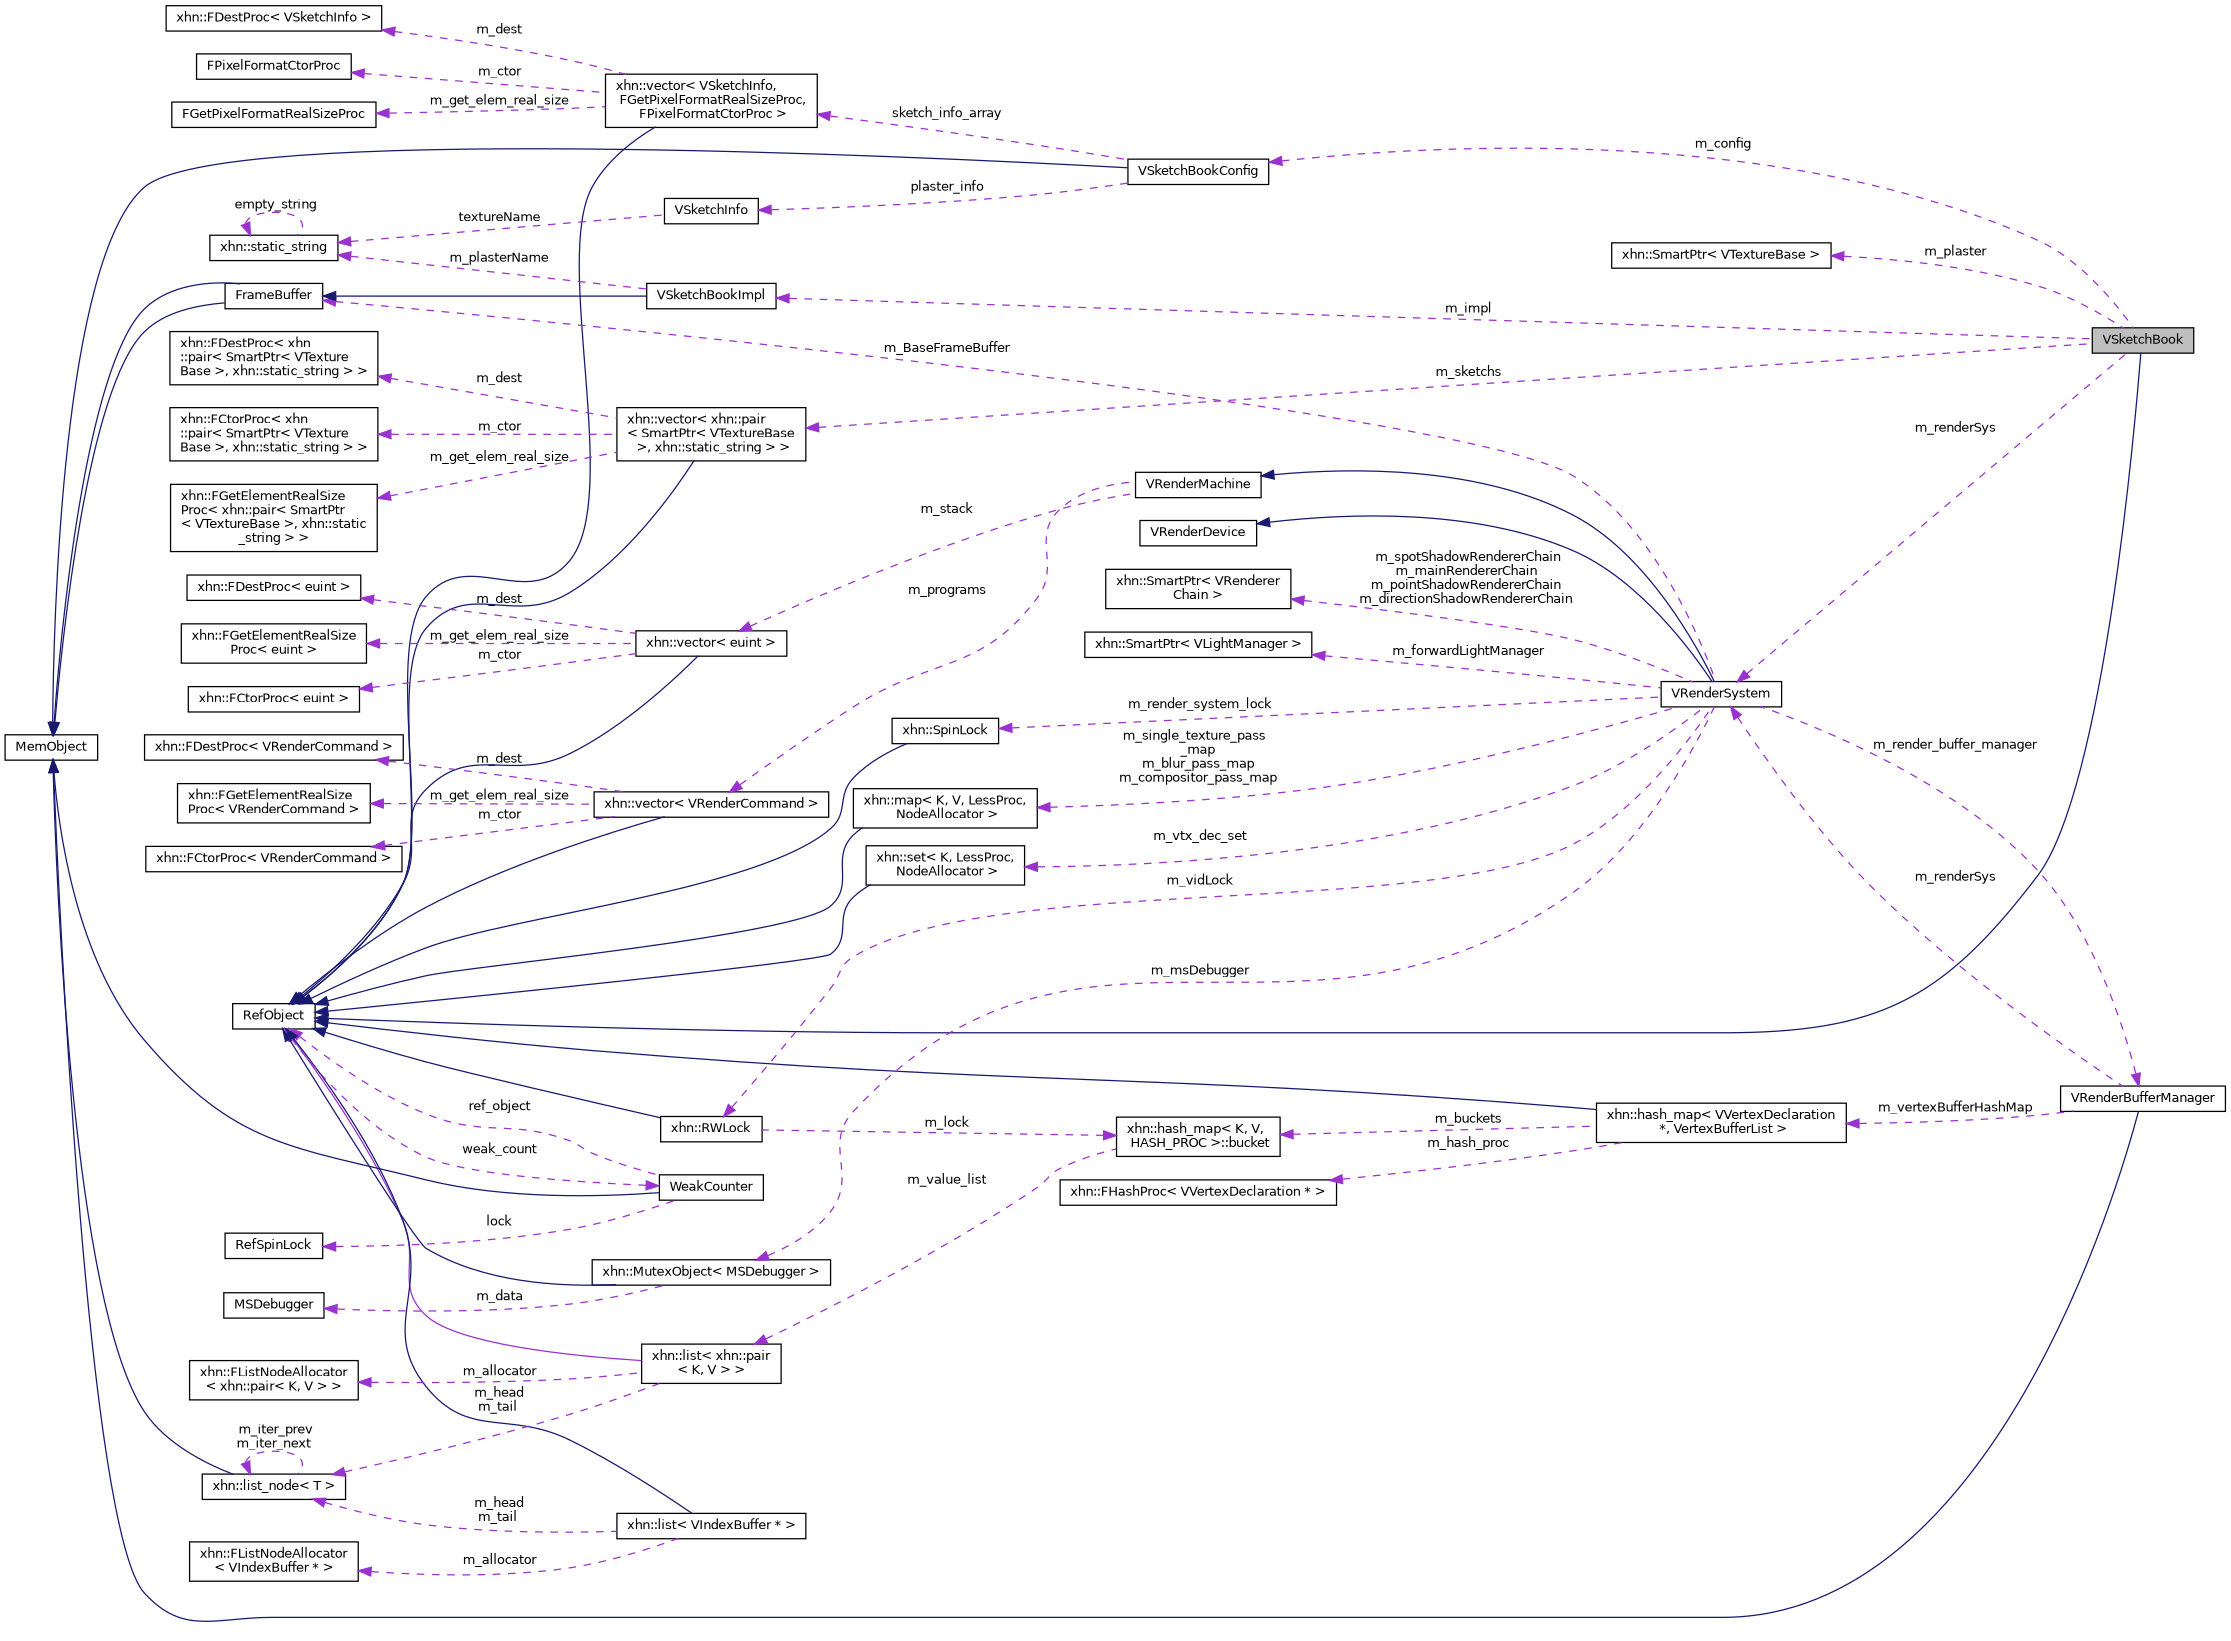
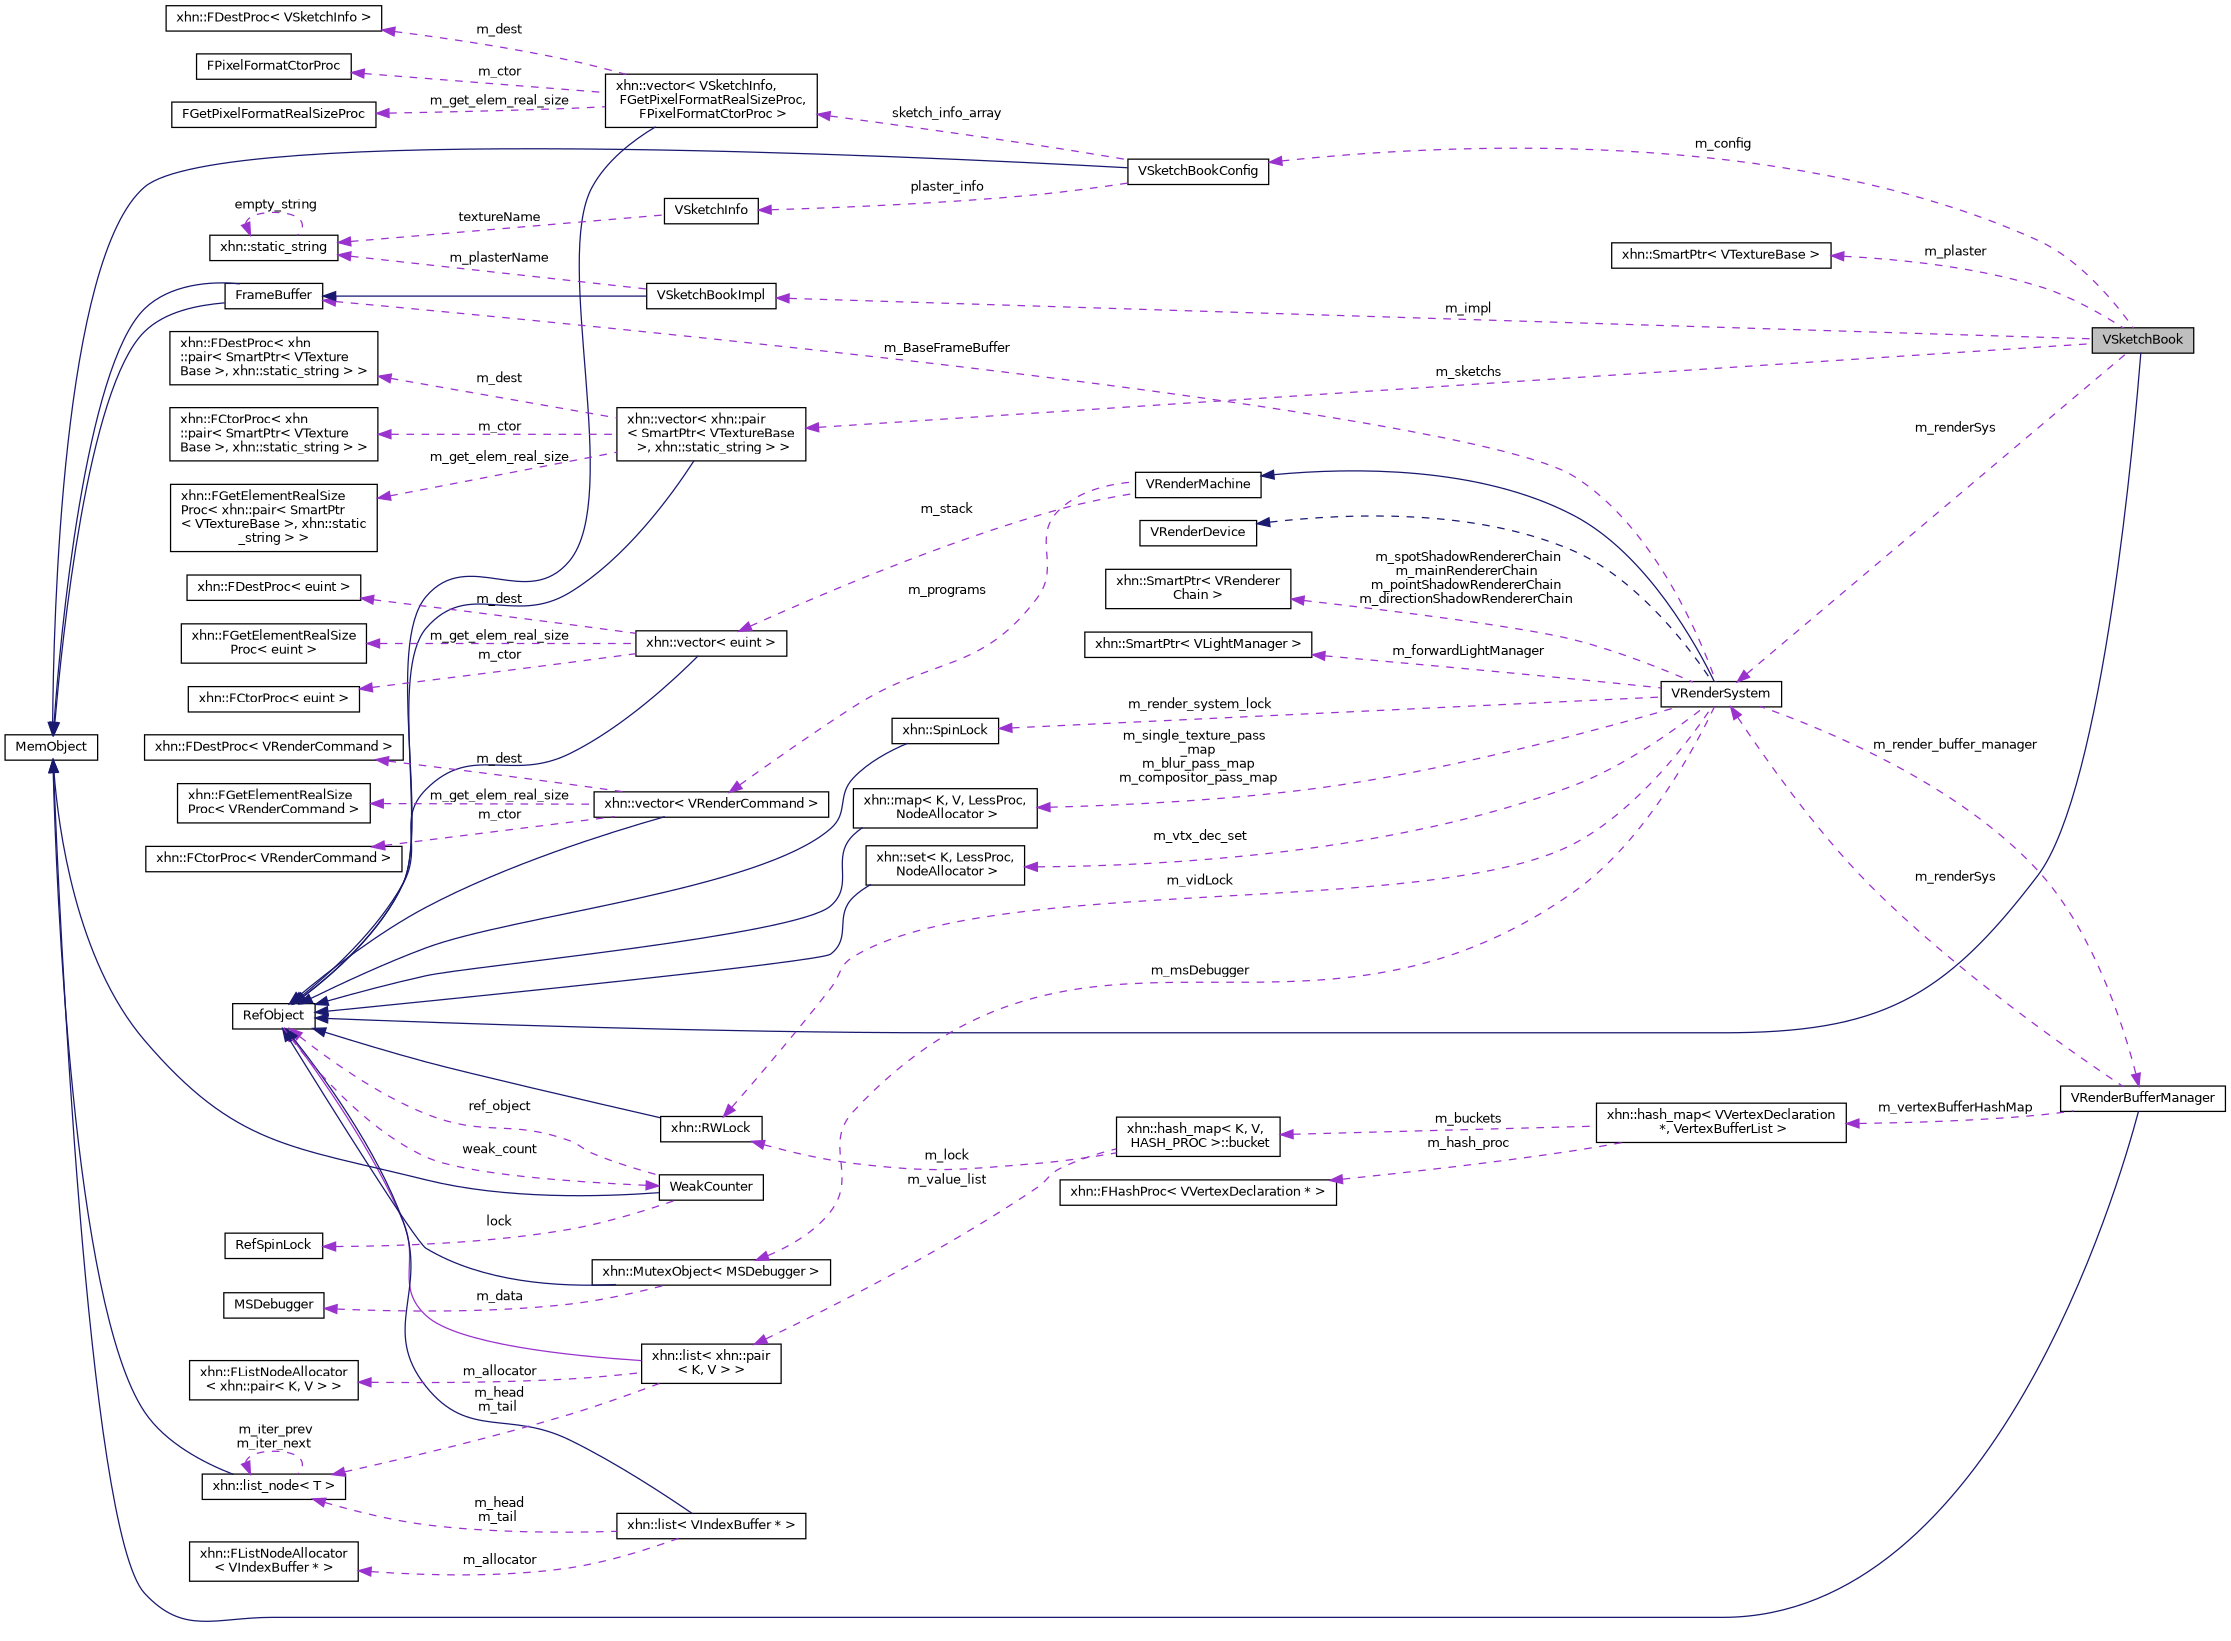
edge "VRenderSystem" -> "VRenderDevice": style solid -> dashed
edge "xhn::hash_map< VVertexDeclaration *, VertexBufferList >" -> "RefObject": removed
edge "xhn::RWLock" -> "xhn::hash_map< K, V, HASH_PROC >::bucket": reversed
